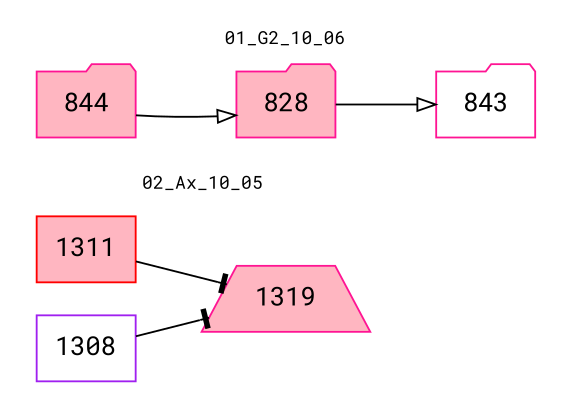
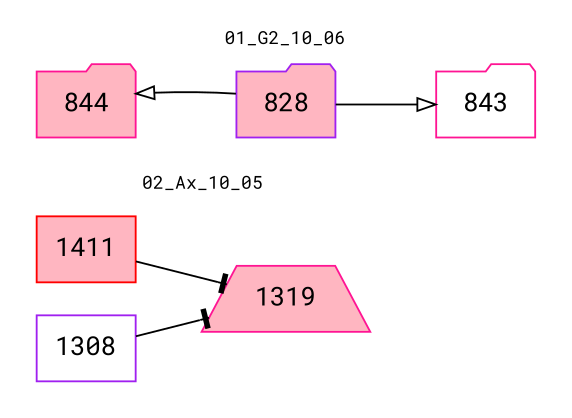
node "828": color deeppink -> purple
edge "844" -> "828": reversed
node "1311": label "1311" -> "1411"
